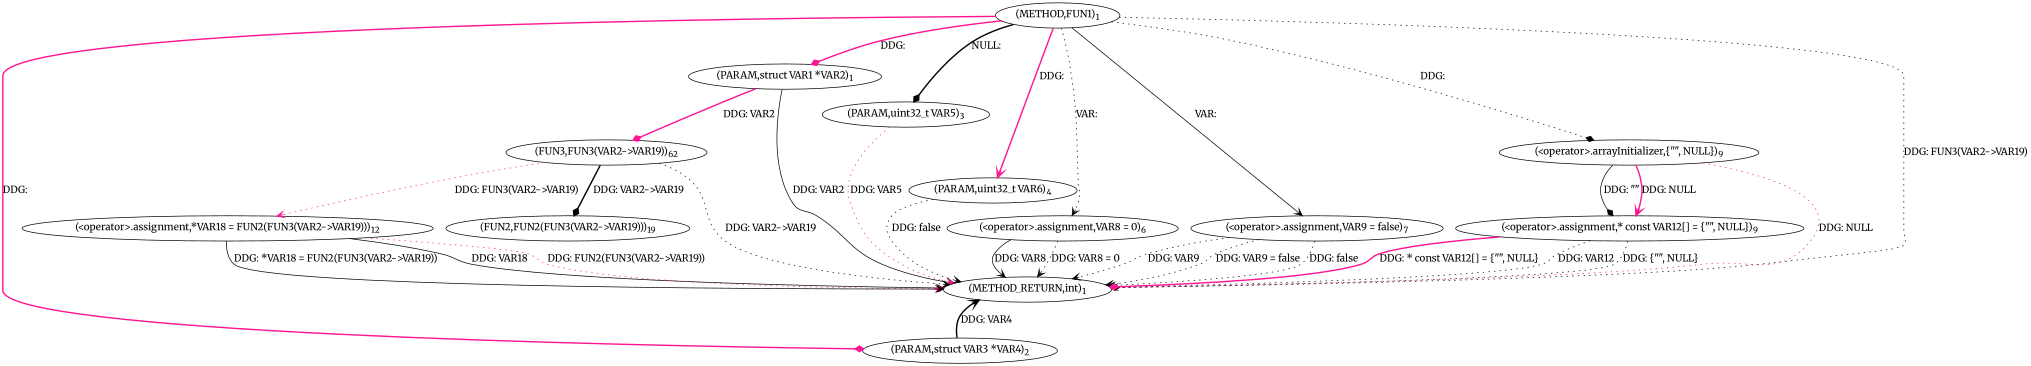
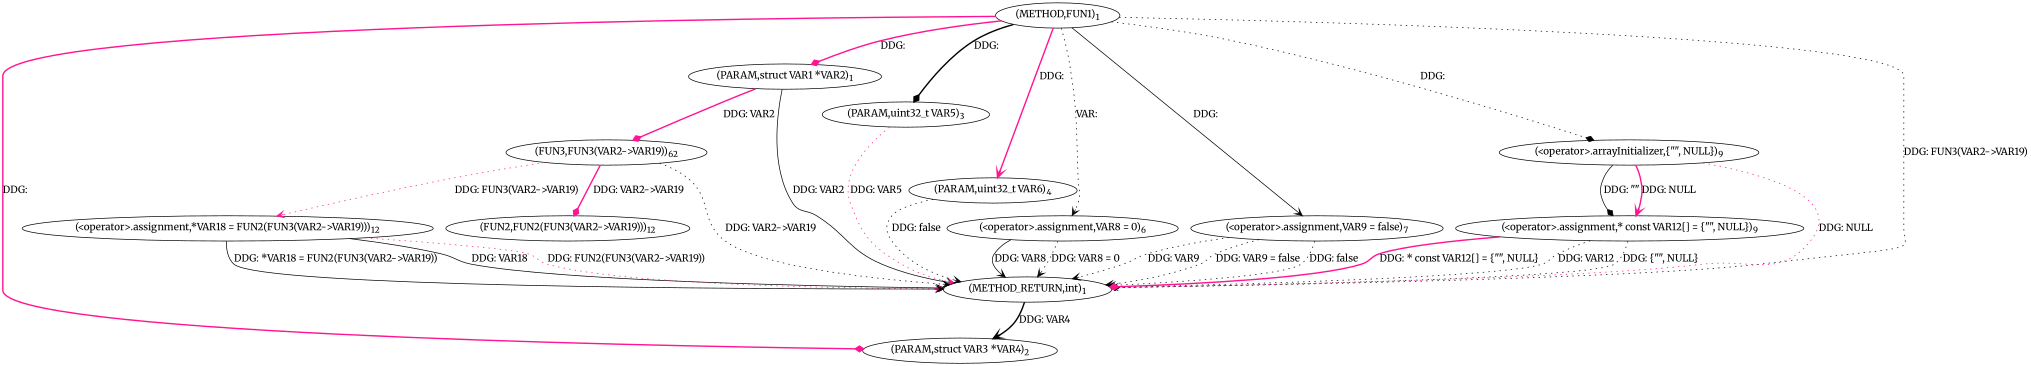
edge "(METHOD,FUN1)" -> "(PARAM,uint32_t VAR5)": label "NULL: " -> "DDG: "
edge "(METHOD,FUN1)" -> "(<operator>.assignment,VAR9 = false)": label "VAR: " -> "DDG: "
edge "(FUN3,FUN3(VAR2->VAR19))" -> "(FUN2,FUN2(FUN3(VAR2->VAR19)))": color black -> deeppink
node "(FUN2,FUN2(FUN3(VAR2->VAR19)))": text "19" -> "12"
edge "(PARAM,struct VAR3 *VAR4)" -> "(METHOD_RETURN,int)": reversed
